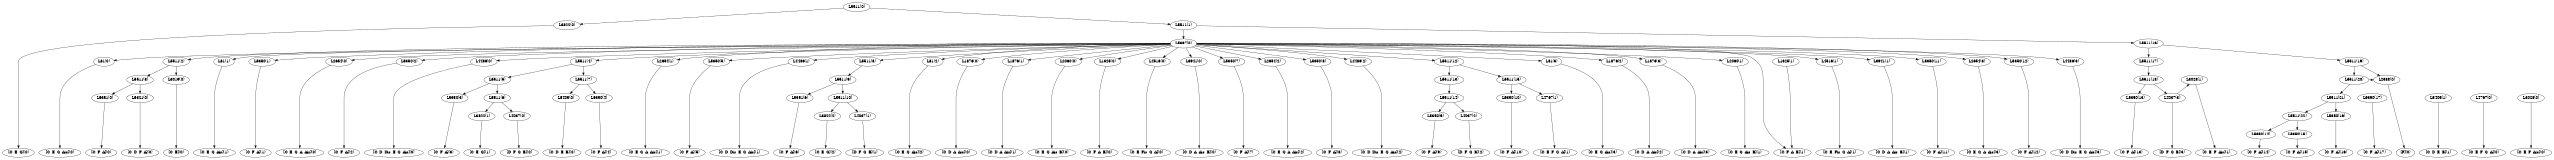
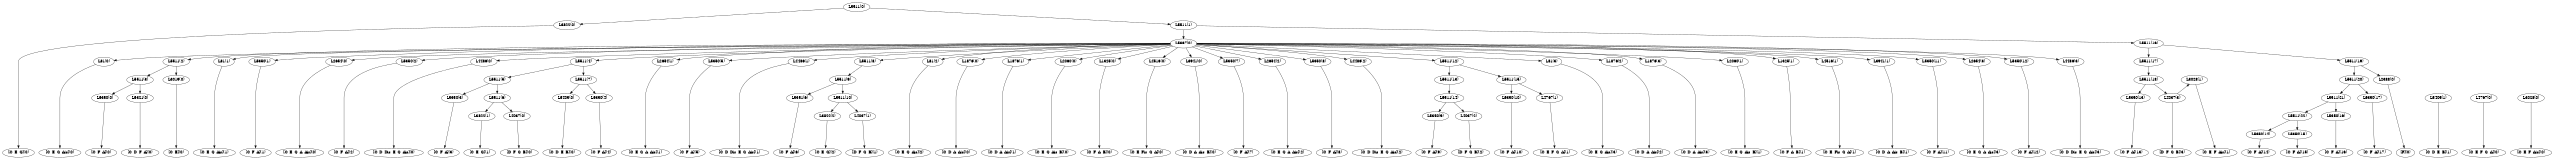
edge "L5367(0)" -> "[C  F  A  B](1)": now "L5367(0)" -> "L1325(1)"
edge "L5511(20)" -> "L2388(0)": now "L5511(20)" -> "L5350(17)"
node "L5351(0)": label "L5351(0)" -> "L5350(0)"
